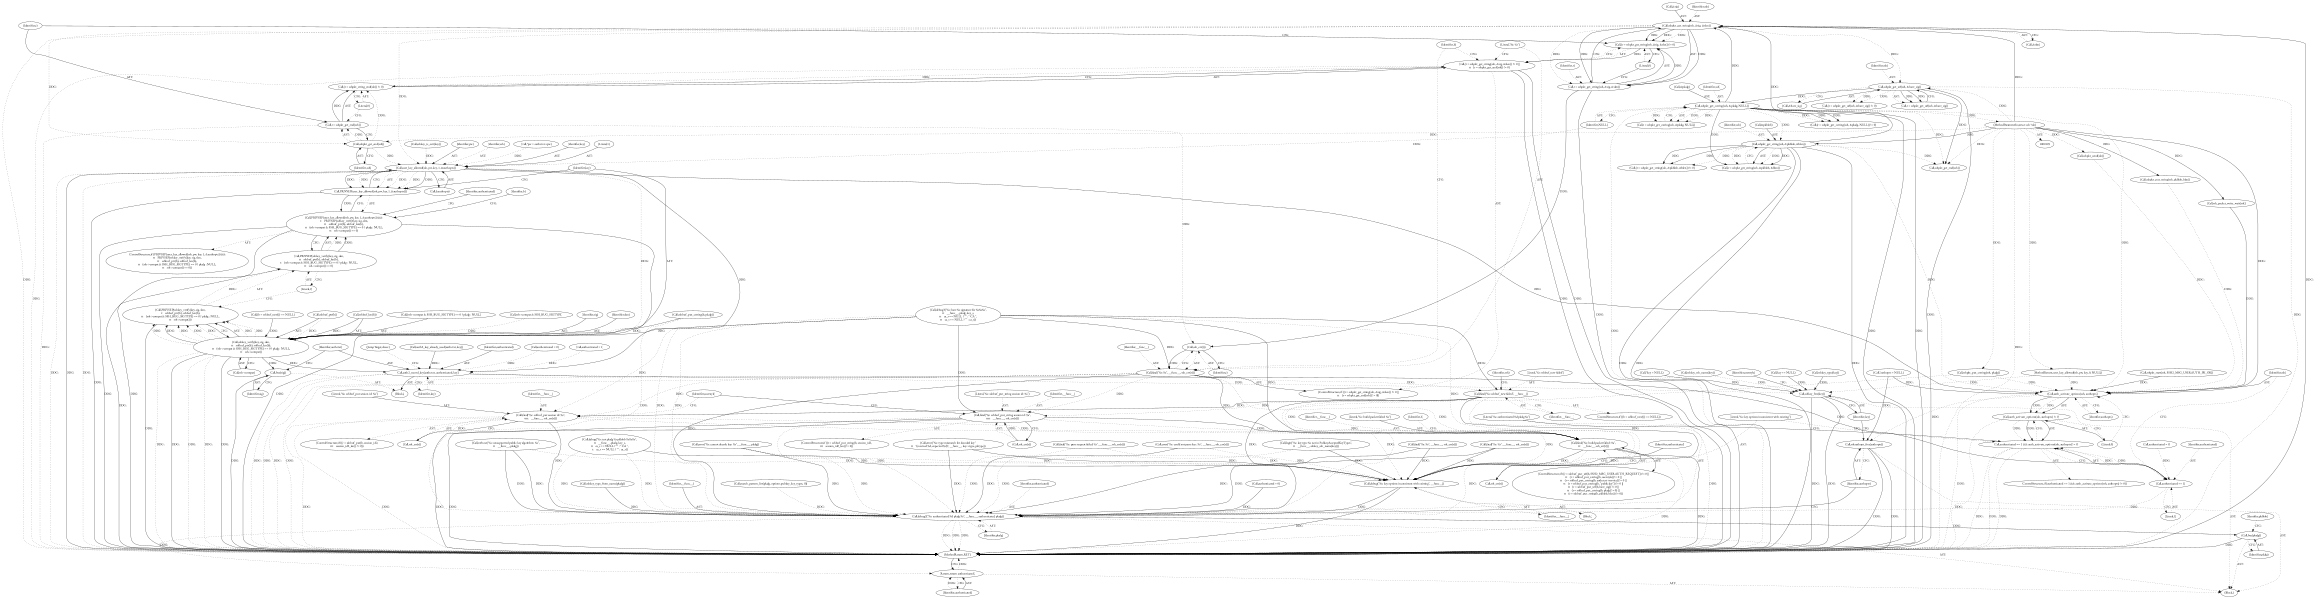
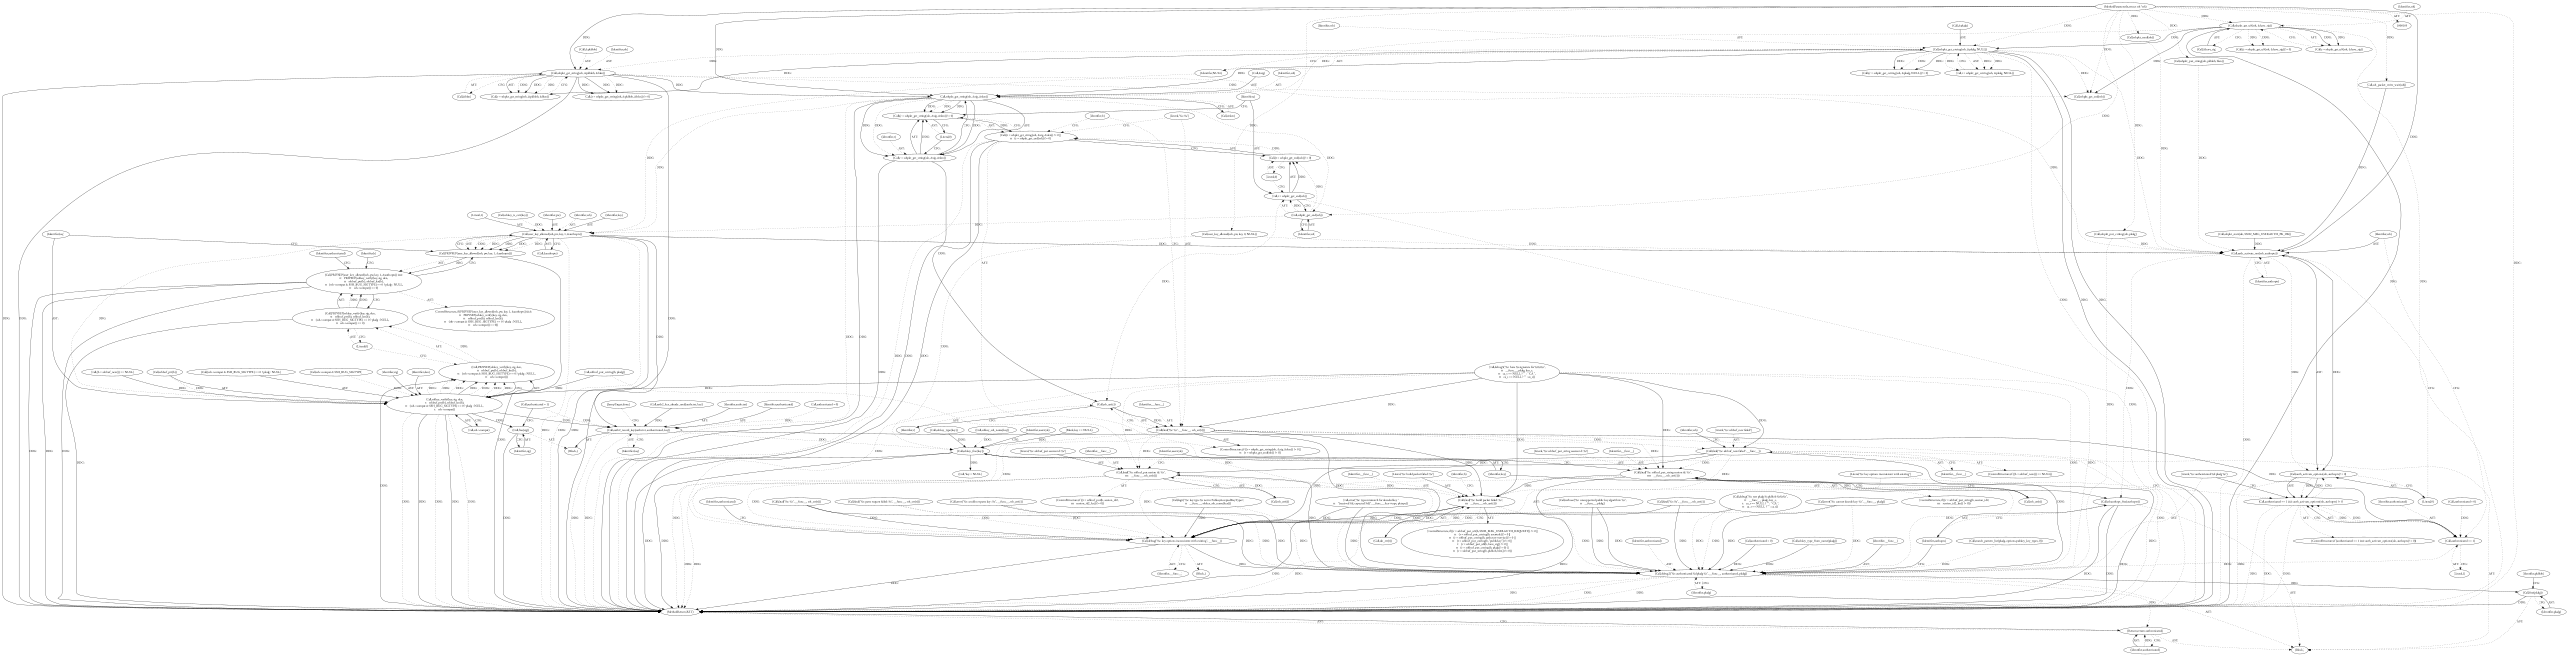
edge "(Call,sshpkt_get_string(ssh, &sig, &slen))" -> "(Call,sshpkt_get_u8(ssh, &have_sig))": reversed
node "(Call,(r = sshpkt_string_end(ssh)) != 0)": label "(Call,(r = sshpkt_string_end(ssh)) != 0)" -> "(Call,(r = sshpkt_get_end(ssh)) != 0)"
edge "(Call,r = sshpkt_get_u8(ssh, &have_sig))" -> "(Call,sshpkt_get_u8(ssh, &have_sig))": style solid -> dotted
node "(Call,&blen)": added
edge "(Call,sshpkt_get_cstring(ssh, &pkalg, NULL))" -> "(MethodParameterIn,struct ssh *ssh)": reversed
edge "(Call,&pkblob)" -> "(Call,sshpkt_get_string(ssh, &pkblob, &blen))": style solid -> dotted
node "(Call,*pw = authctxt->pw)": removed
edge "(MethodParameterIn,struct ssh *ssh)" -> "(Call,ssh_packet_write_wait(ssh))": style solid -> dotted
edge "(MethodParameterIn,struct ssh *ssh)" -> "(Call,sshpkt_put_string(ssh, pkblob, blen))": style solid -> dotted
node "(Call,sshbuf_len(b))": removed
edge "(Identifier,authctxt)" -> "(Call,free(sig))": now "(Call,authenticated = 1)" -> "(Call,free(sig))"
node "(Call,key == NULL)": label "(Call,key == NULL)" -> "(Block,key == NULL)"
node "(Call,*authopts = NULL)": removed
node "(MethodReturn,user_key_allowed(ssh, pw, key, 0, NULL))": label "(MethodReturn,user_key_allowed(ssh, pw, key, 0, NULL))" -> "(Call,user_key_allowed(ssh, pw, key, 0, NULL))"
edge "(Call,*key = NULL)" -> "(Call,sshkey_free(key))": reversed
node "(Call,auth_activate_options(ssh, authopts))": label "(Call,auth_activate_options(ssh, authopts))" -> "(Call,auth_activate_not(ssh, authopts))"
edge "(Identifier,pkblob)" -> "(Call,free(pkalg))": style dotted -> solid
edge "(Return,return authenticated;)" -> "(MethodReturn,RET)": label "DDG: " -> "AST: "
